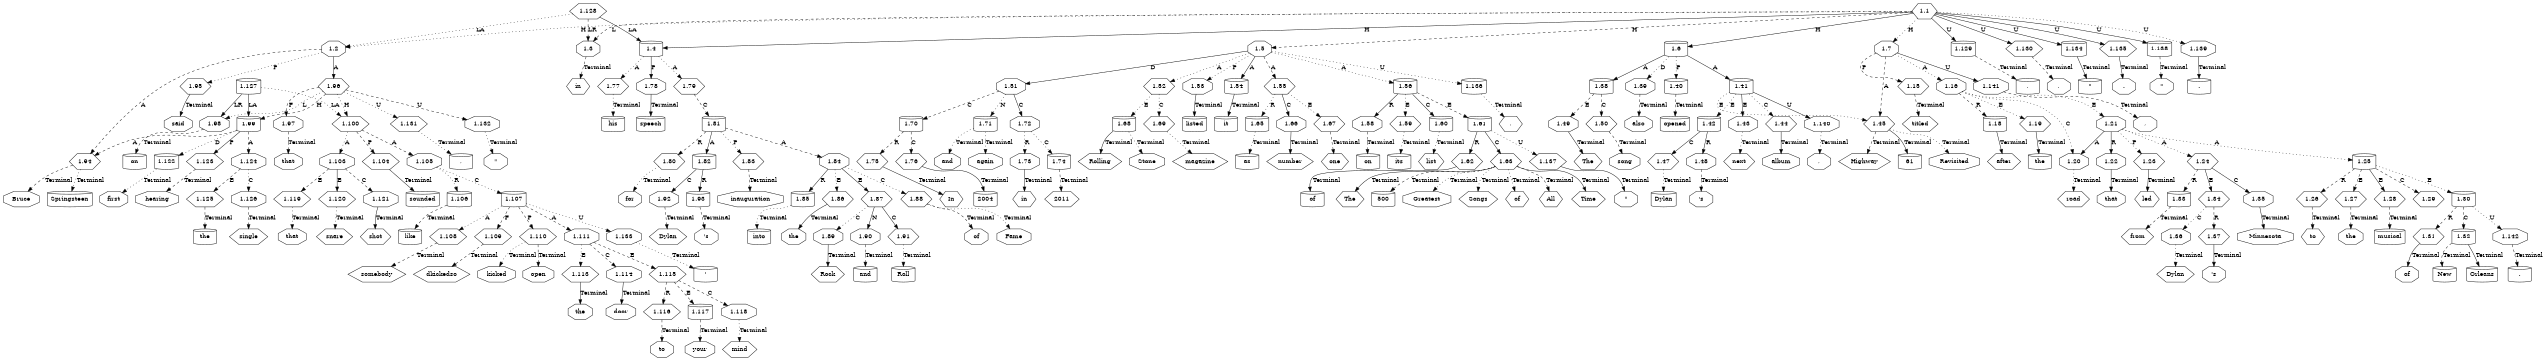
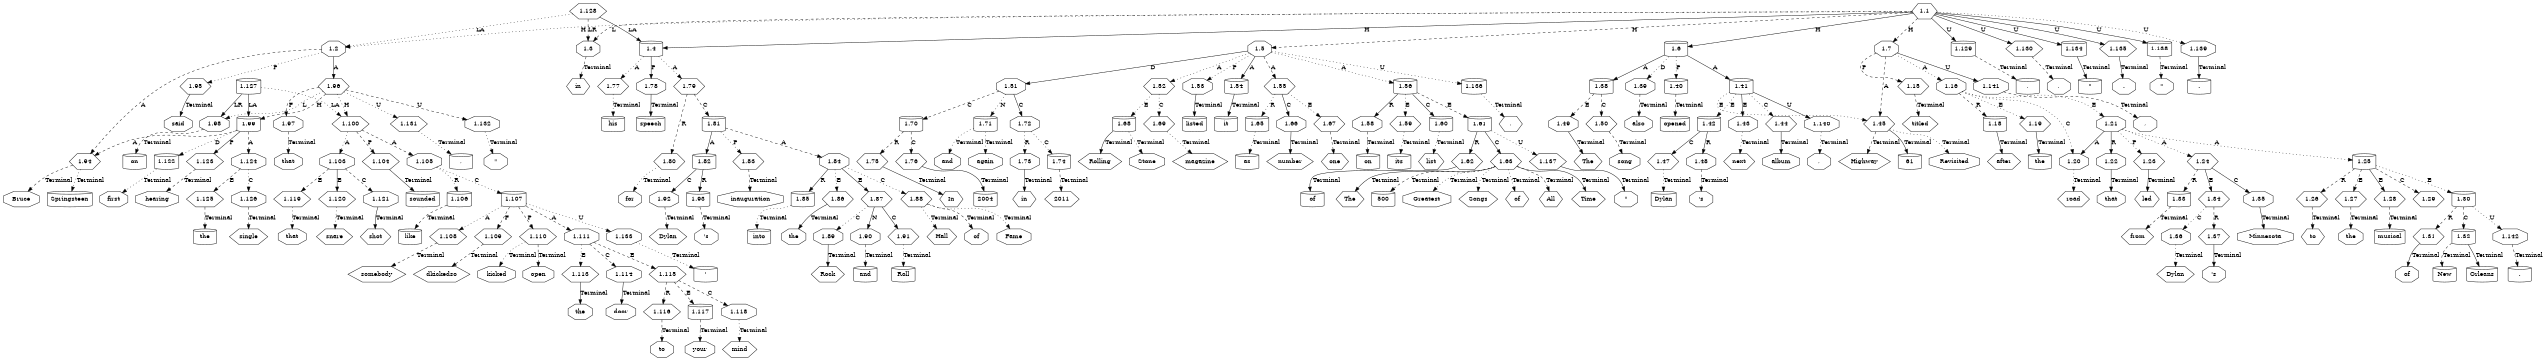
edge "1.1" -> "1.7": style dotted -> dashed
edge "1.81" -> "1.80": now "1.79" -> "1.80"
node "Hall": added
